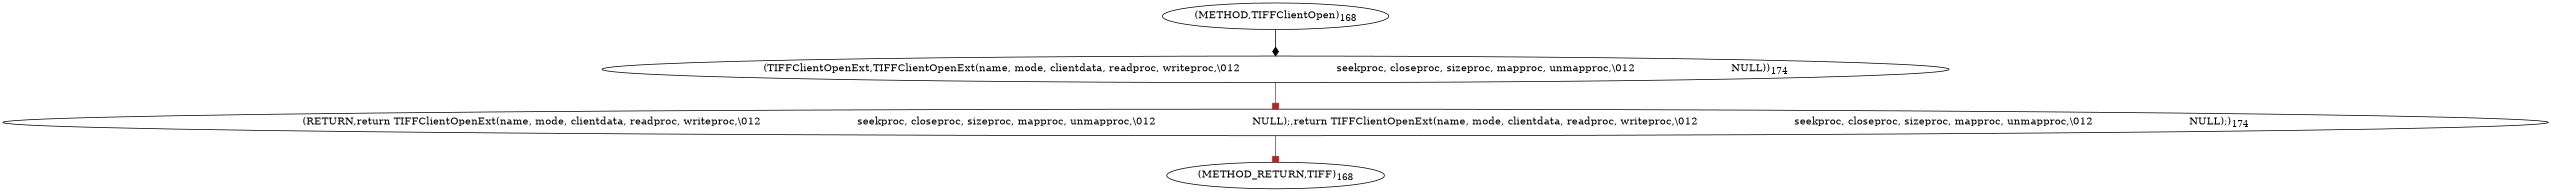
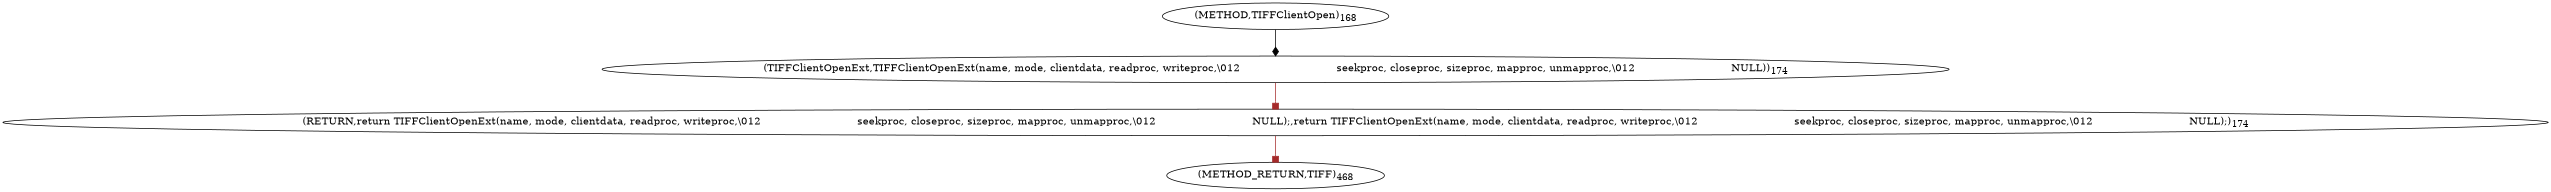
node "(METHOD_RETURN,TIFF)": text "168" -> "468"
